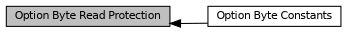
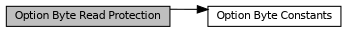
edge "Option Byte Constants" -> "Option Byte Read Protection": reversed
